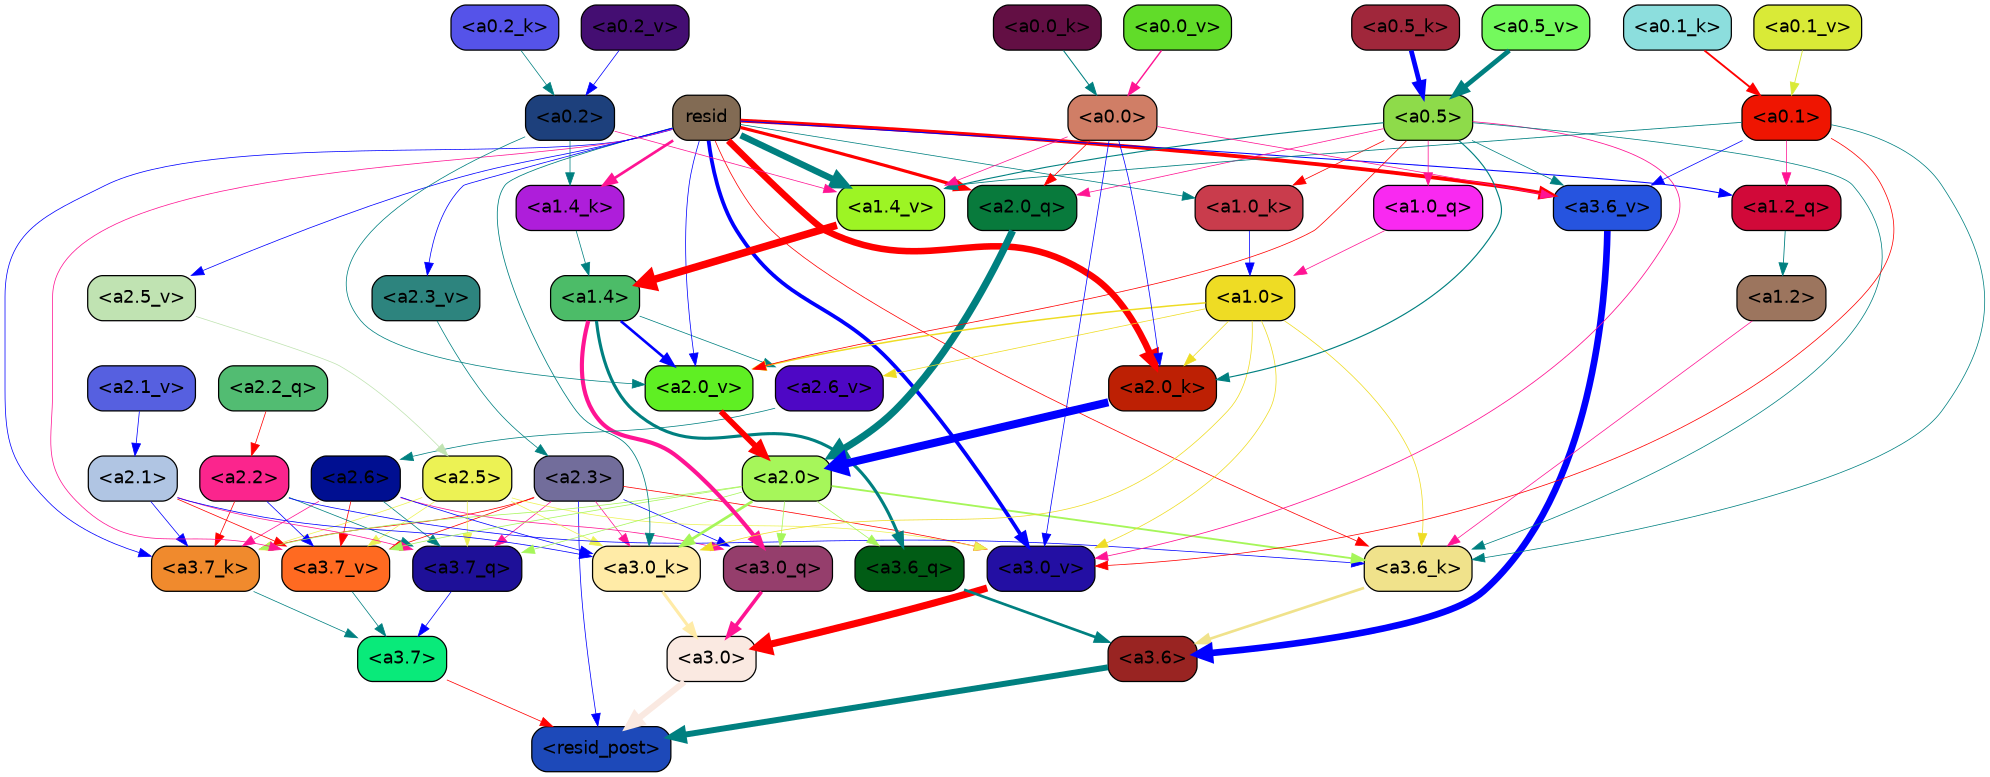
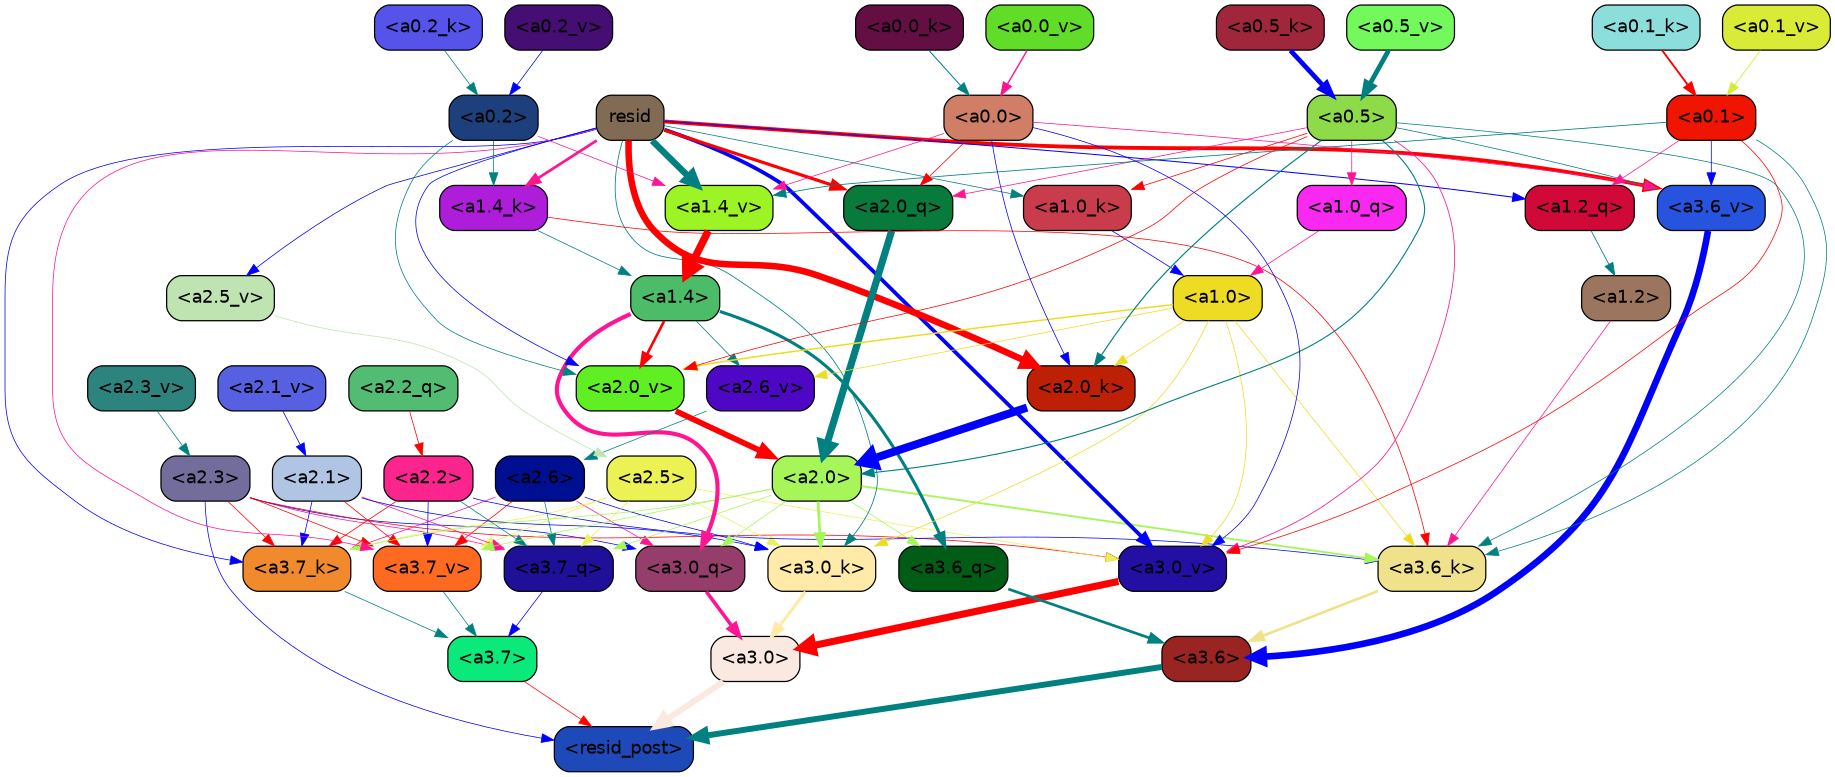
edge "<a0.5>" -> "<a1.4_v>": now "<a0.5>" -> "<a2.0>"
edge "resid" -> "<a2.3_v>": removed
edge "<a1.4>" -> "<a2.0_v>": color blue -> red
edge "resid" -> "<a3.6_k>": now "<a1.4_k>" -> "<a3.6_k>"
edge "<a2.3>" -> "<a3.0_k>": removed
